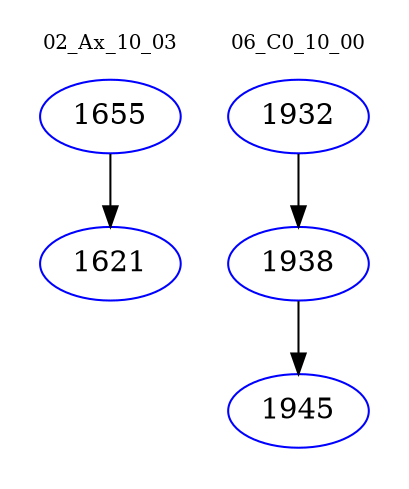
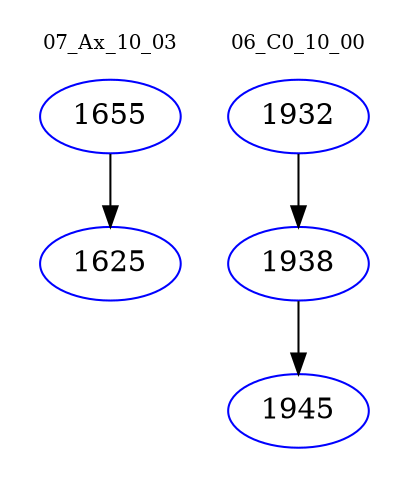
cluster "02_Ax_10_03": label "02_Ax_10_03" -> "07_Ax_10_03"
node "1621": label "1621" -> "1625"
